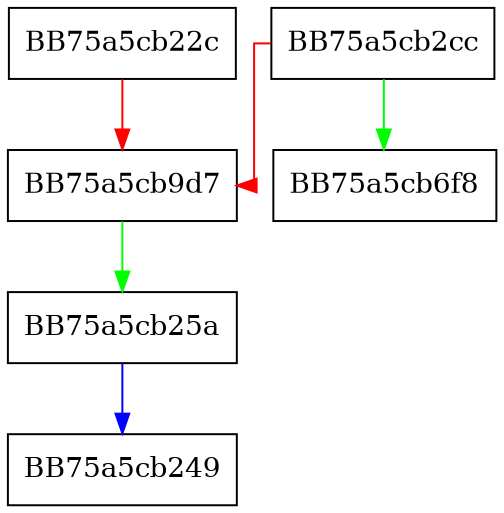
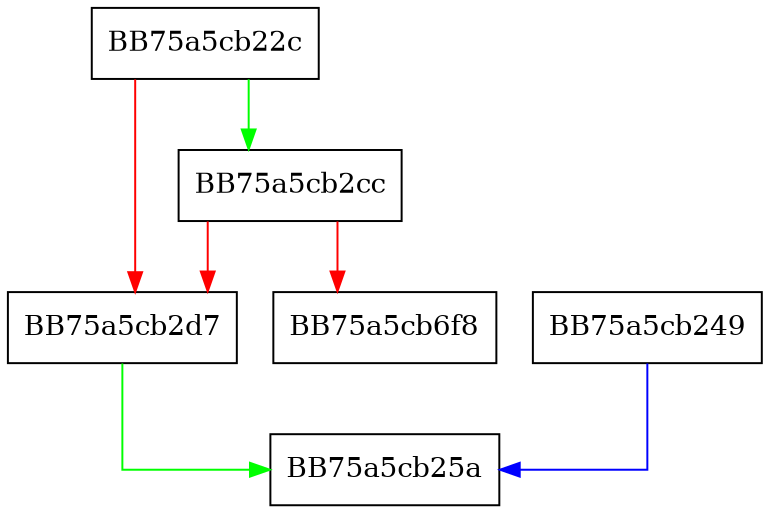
edge "BB75a5cb22c" -> "BB75a5cb2cc": added
edge "BB75a5cb2cc" -> "BB75a5cb6f8": color green -> red
node "BB75a5cb9d7": label "BB75a5cb9d7" -> "BB75a5cb2d7"
edge "BB75a5cb25a" -> "BB75a5cb249": reversed
